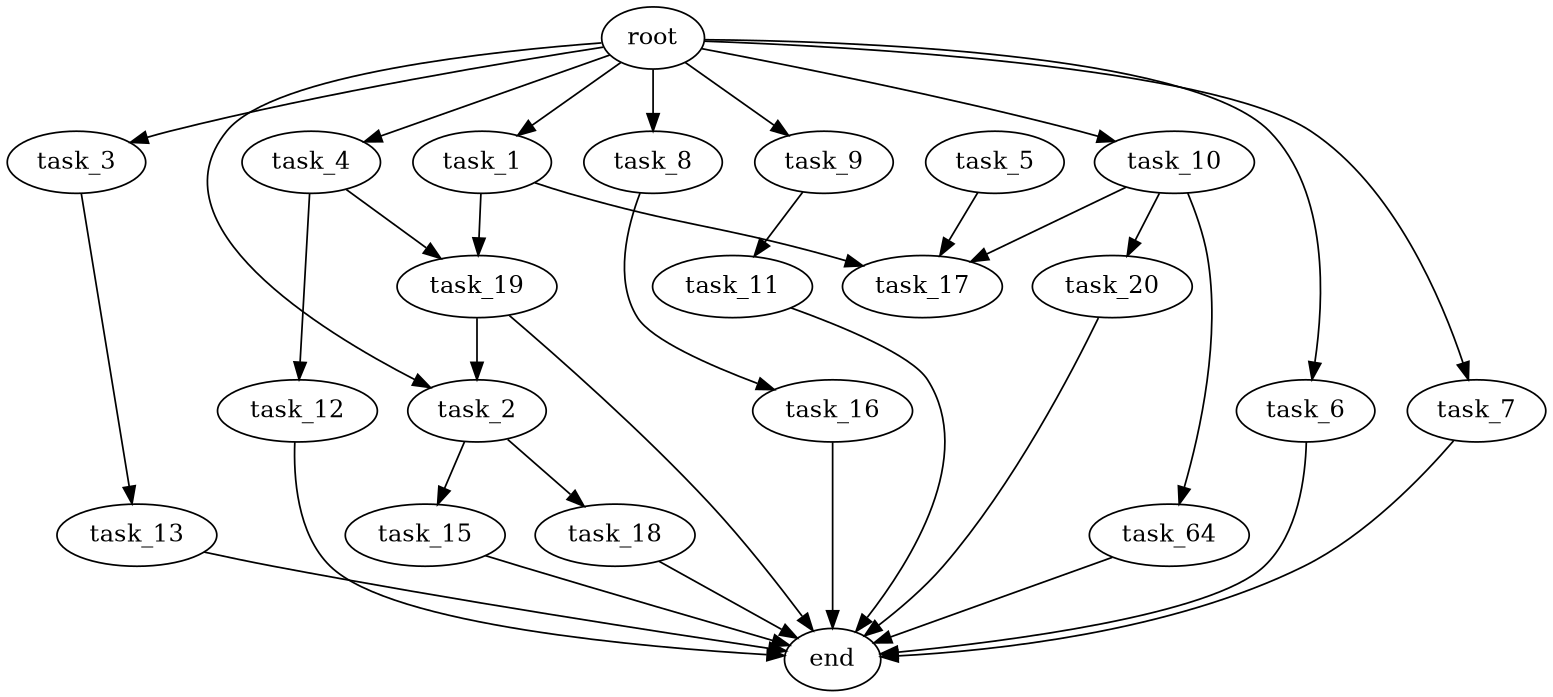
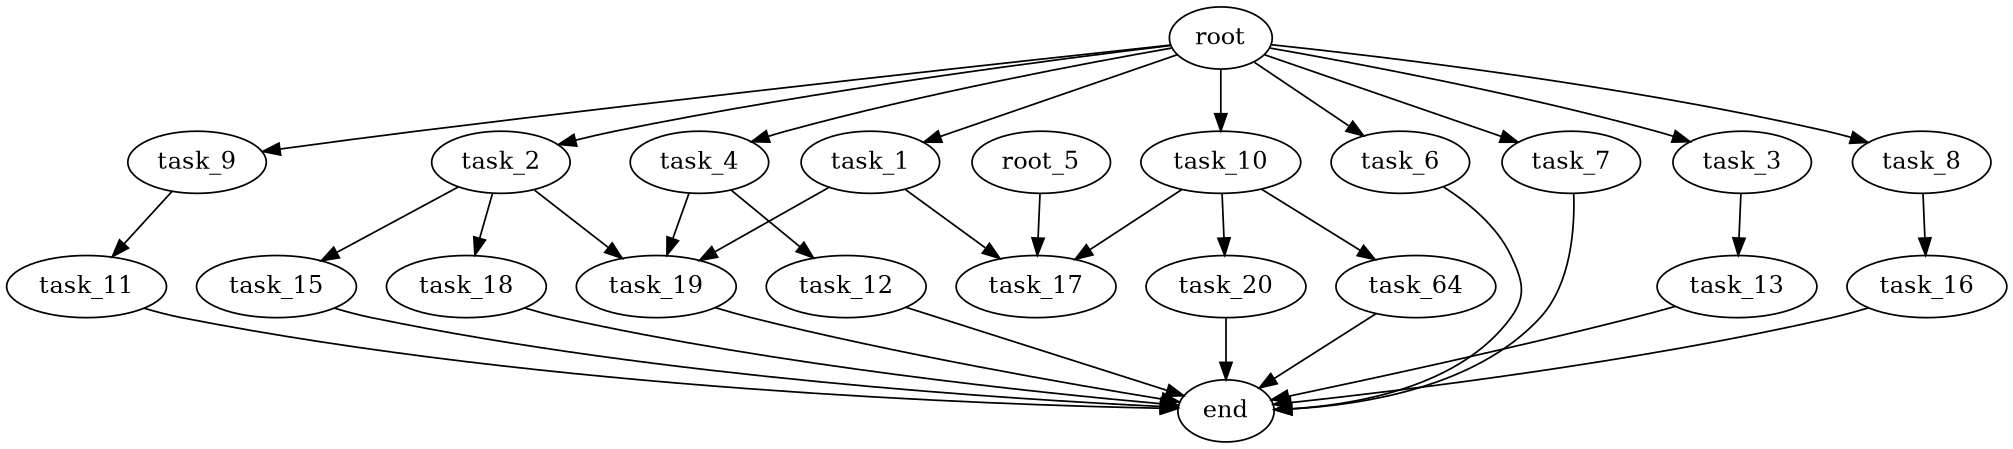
node "task_5": label "task_5" -> "root_5"
edge "task_19" -> "task_2": reversed
